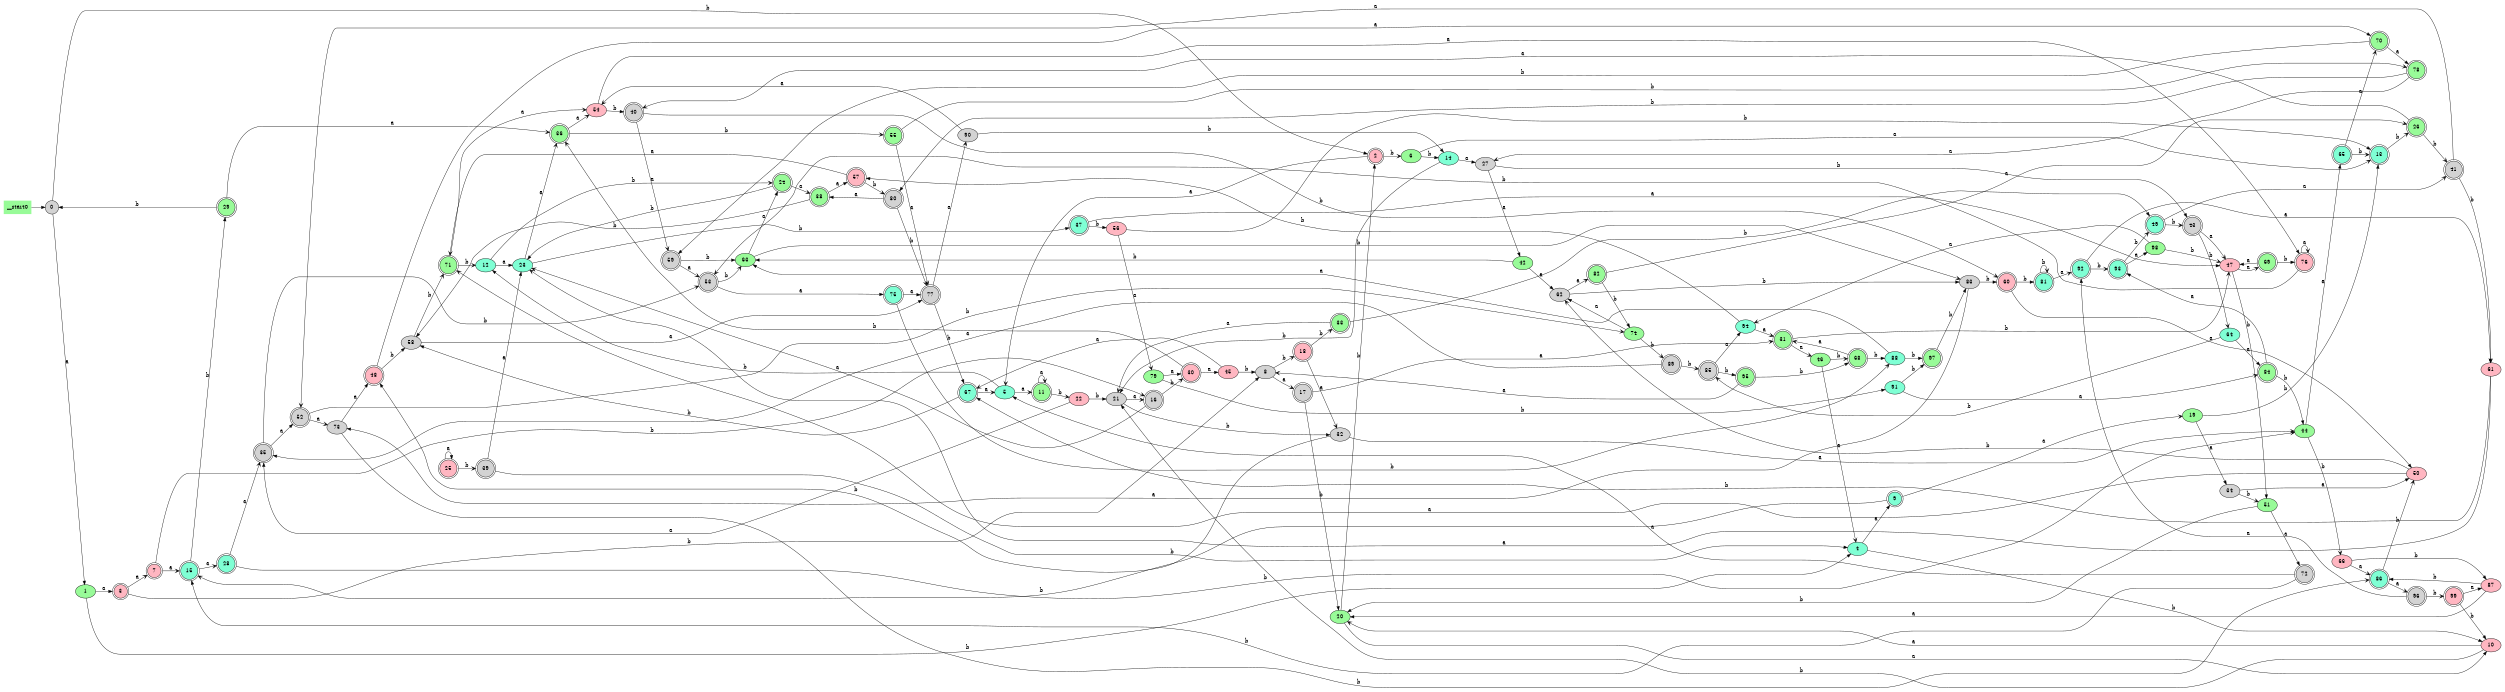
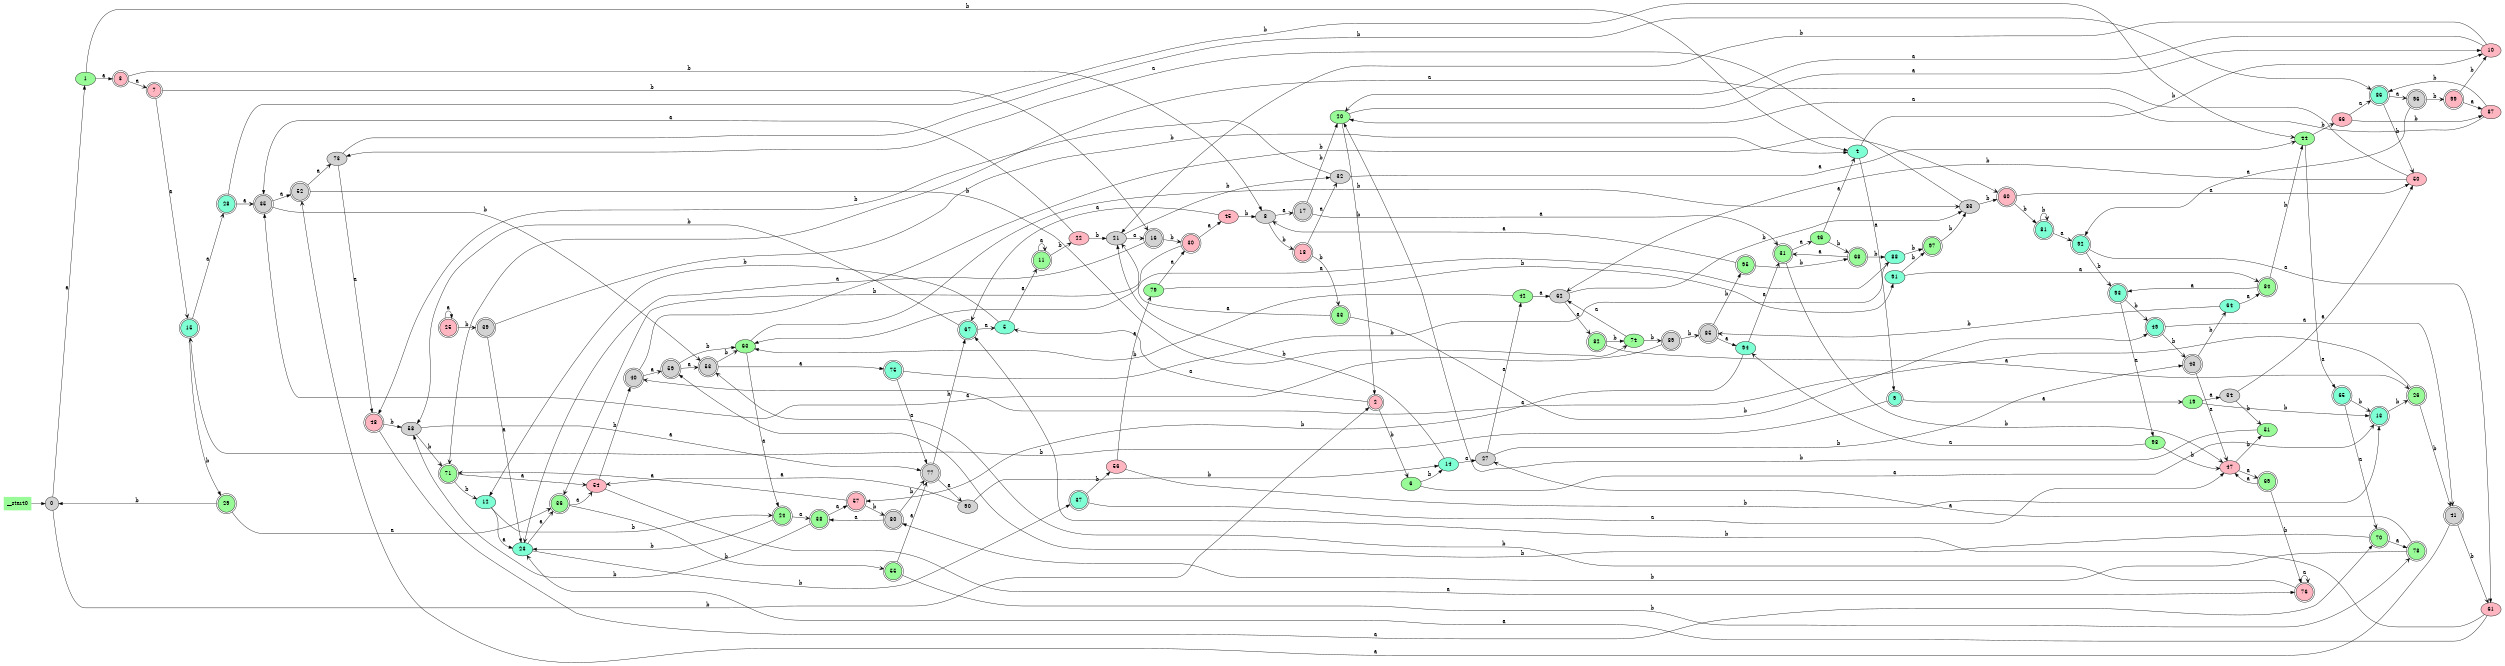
node "72": removed
